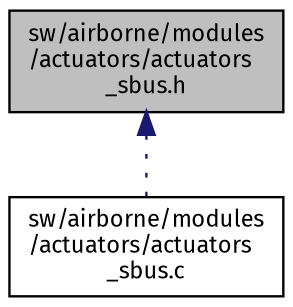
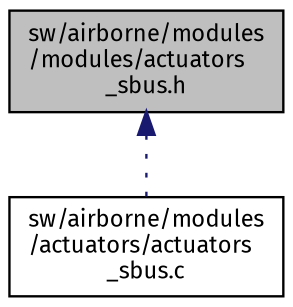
node "sw/airborne/modules /actuators/actuators _sbus.h": label "sw/airborne/modules /actuators/actuators _sbus.h" -> "sw/airborne/modules /modules/actuators _sbus.h"
